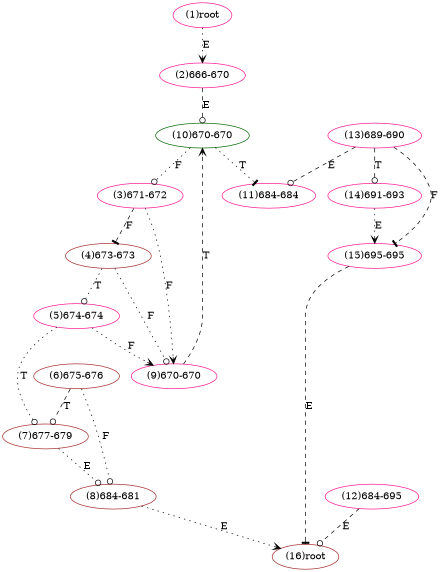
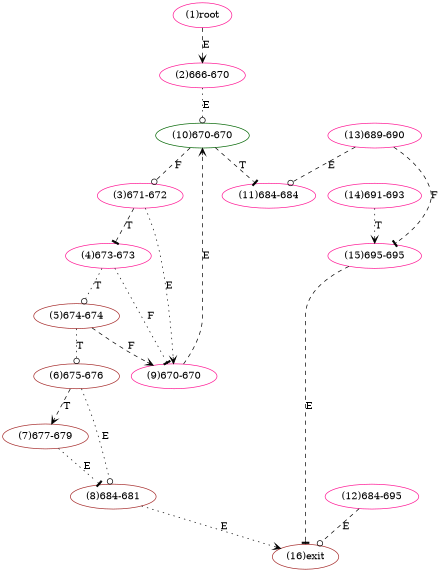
edge "(1)root" -> "(2)666-670": style dotted -> dashed
edge "(2)666-670" -> "(10)670-670": style dashed -> dotted
edge "(13)689-690" -> "(14)691-693": removed, label "T"
edge "(10)670-670" -> "(3)671-672": style dotted -> dashed
edge "(10)670-670" -> "(11)684-684": style dotted -> dashed
edge "(3)671-672" -> "(4)673-673": label "F" -> "T"
edge "(14)691-693" -> "(15)695-695": label "E" -> "T"
node "(4)673-673": color brown -> deeppink
edge "(9)670-670" -> "(10)670-670": label "T" -> "E"
edge "(3)671-672" -> "(9)670-670": label "F" -> "E"
edge "(4)673-673" -> "(9)670-670": arrowhead odot -> tee
node "(5)674-674": color deeppink -> brown
edge "(5)674-674" -> "(9)670-670": style dotted -> dashed
edge "(5)674-674" -> "(7)677-679": now "(5)674-674" -> "(6)675-676"
edge "(6)675-676" -> "(7)677-679": arrowhead odot -> vee
edge "(6)675-676" -> "(8)684-681": label "F" -> "E"
edge "(7)677-679" -> "(8)684-681": arrowhead odot -> tee
node "(16)root": label "(16)root" -> "(16)exit"
